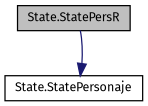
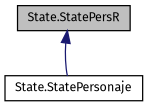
edge "State.StatePersR" -> "State.StatePersonaje": reversed
